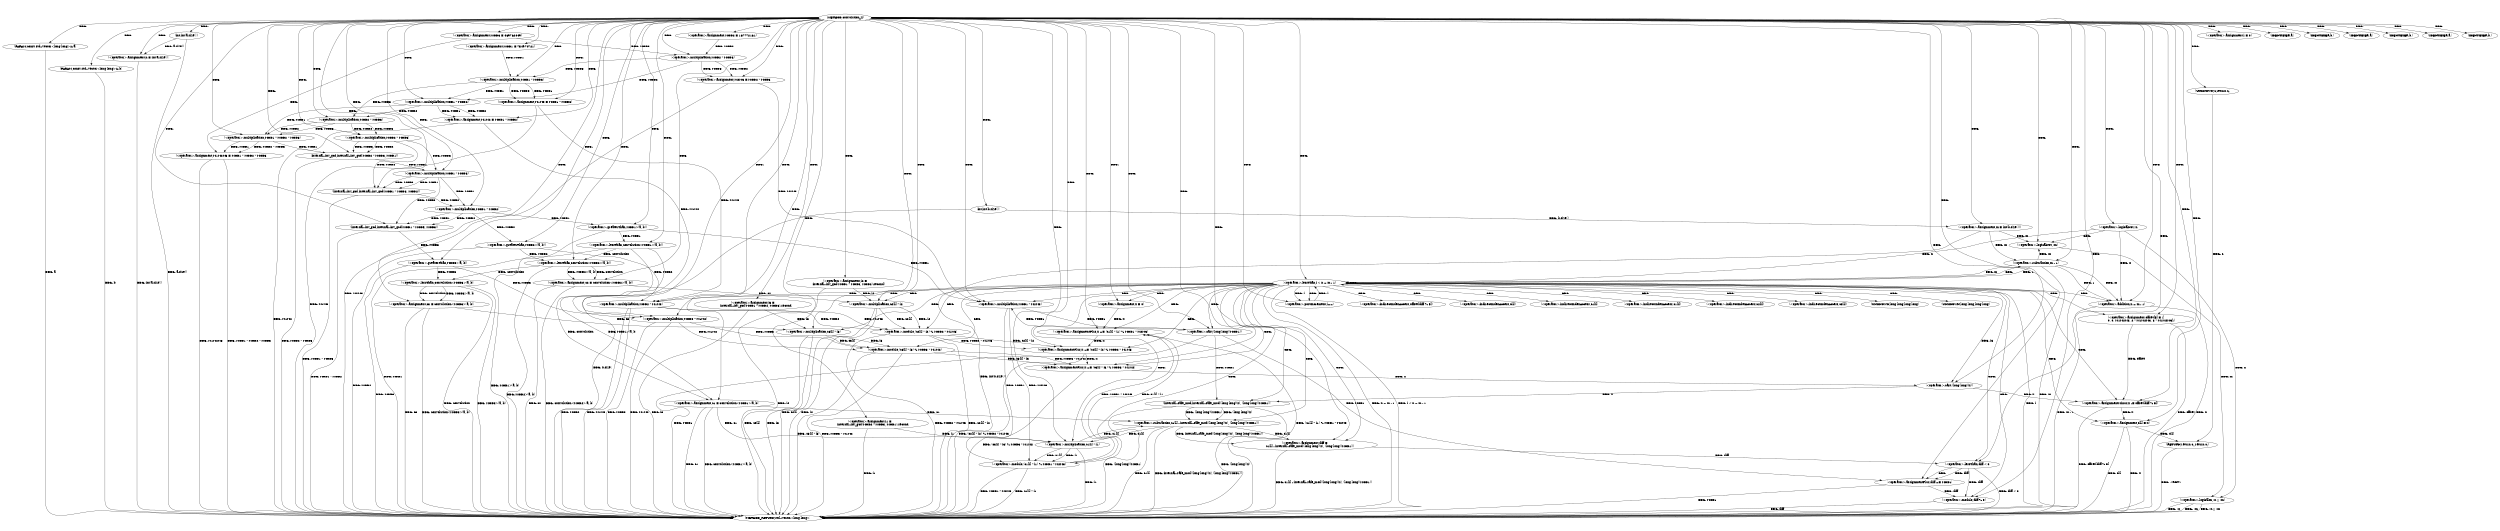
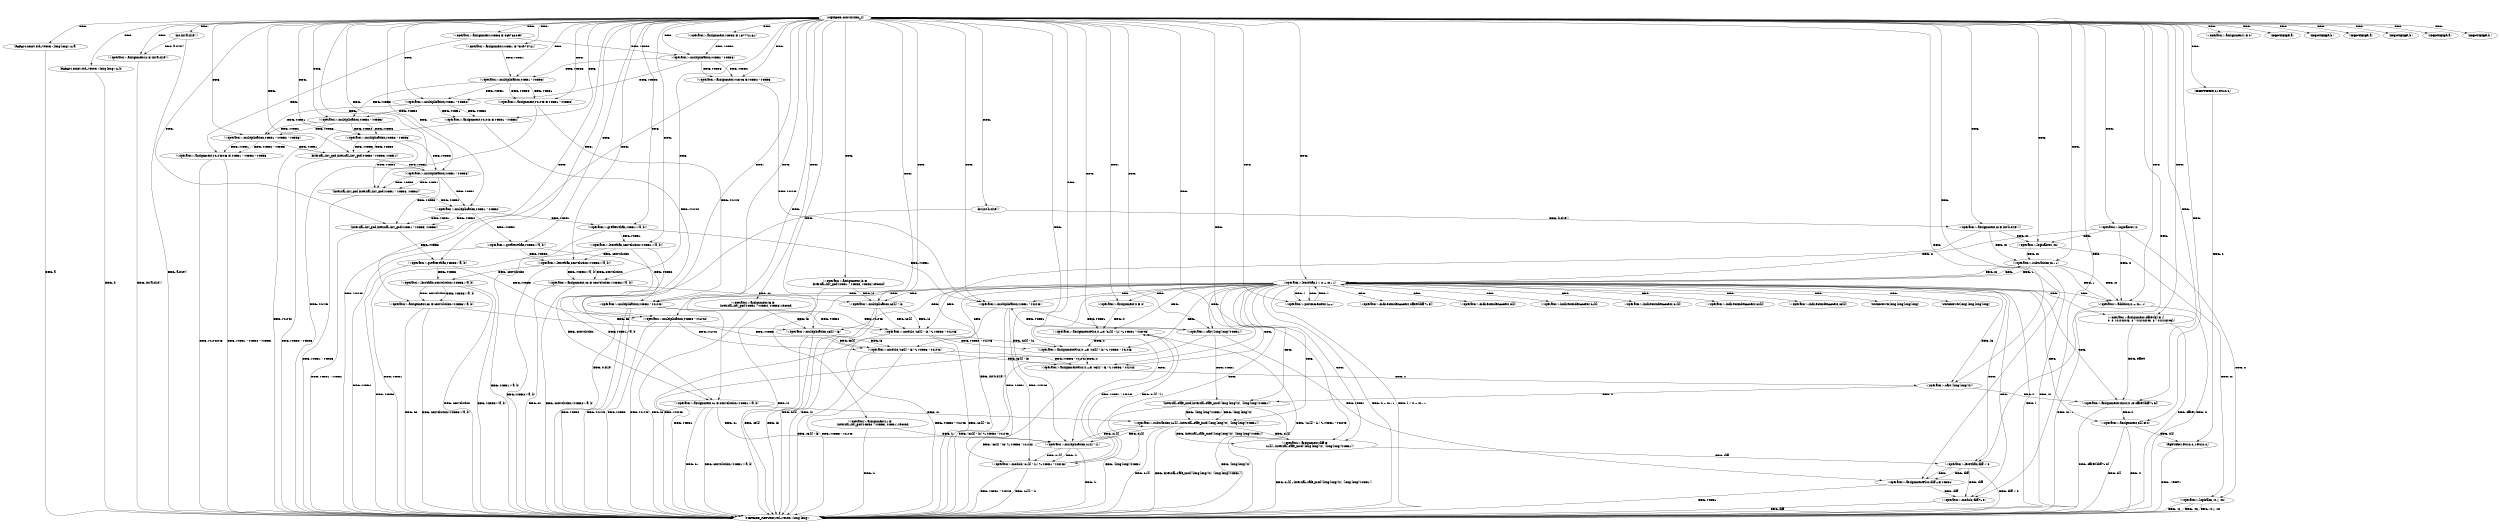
node "(UNKNOWN,c,return c;)": label "(UNKNOWN,c,return c;)" -> "(IDENTIFIER,c,return c;)"
edge "(<operator>.subtraction,m - 1)" -> "(<operator>.logicalNot,!m)": reversed
edge "(<operator>.multiplication,MOD1 * M2M3)" -> "(METHOD_RETURN,std::vector<long long>)": added, label "DDG: M2M3"
